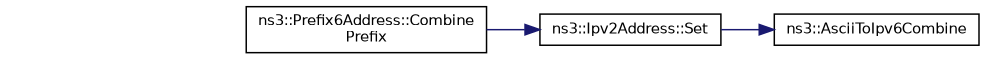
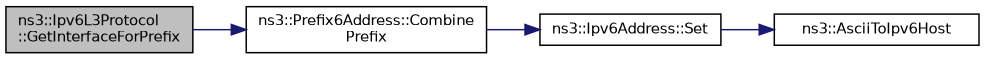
node "ns3::Ipv6L3Protocol ::GetInterfaceForPrefix": added
node "ns3::Ipv2Address::Set": label "ns3::Ipv2Address::Set" -> "ns3::Ipv6Address::Set"
node "ns3::AsciiToIpv6Combine": label "ns3::AsciiToIpv6Combine" -> "ns3::AsciiToIpv6Host"
